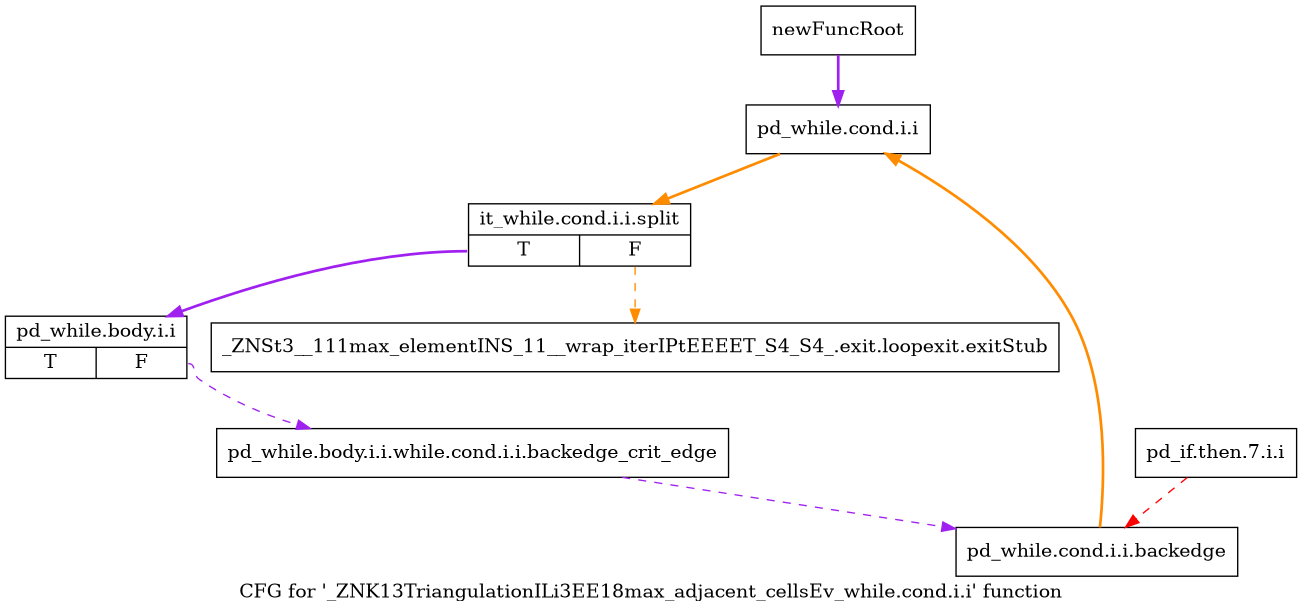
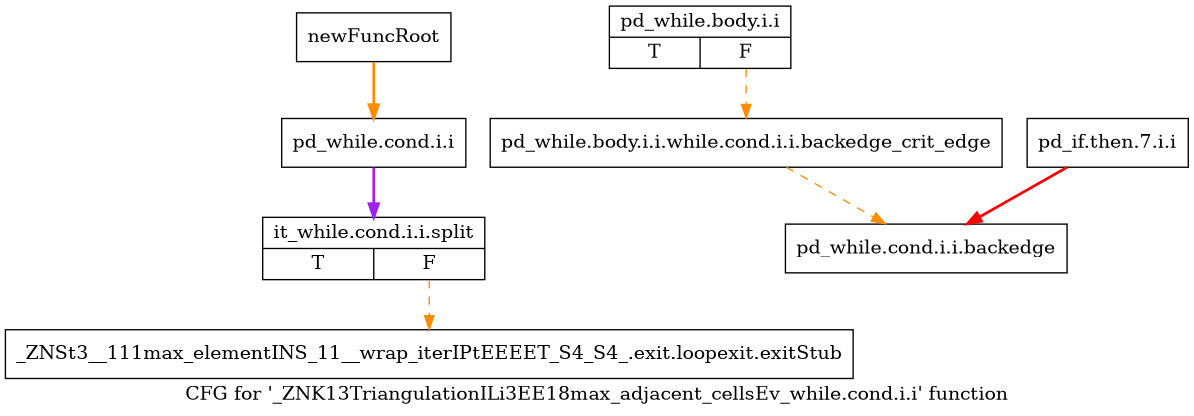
edge "newFuncRoot" -> "pd_while.cond.i.i": color purple -> darkorange
edge "pd_while.cond.i.i" -> "it_while.cond.i.i.split": color darkorange -> purple
edge "it_while.cond.i.i.split" -> "pd_while.body.i.i": removed
edge "pd_while.cond.i.i.backedge" -> "pd_while.cond.i.i": removed
edge "pd_while.body.i.i" -> "pd_while.body.i.i.while.cond.i.i.backedge_crit_edge": color purple -> darkorange
edge "pd_if.then.7.i.i" -> "pd_while.cond.i.i.backedge": style dashed -> bold
edge "pd_while.body.i.i.while.cond.i.i.backedge_crit_edge" -> "pd_while.cond.i.i.backedge": color purple -> darkorange
